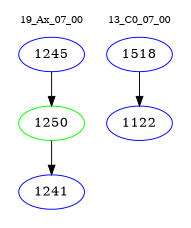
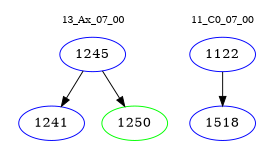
cluster "19_Ax_07_00": label "19_Ax_07_00" -> "13_Ax_07_00"
cluster "13_C0_07_00": label "13_C0_07_00" -> "11_C0_07_00"
edge "1518" -> "1122": reversed
edge "1250" -> "1241": now "1245" -> "1241"
